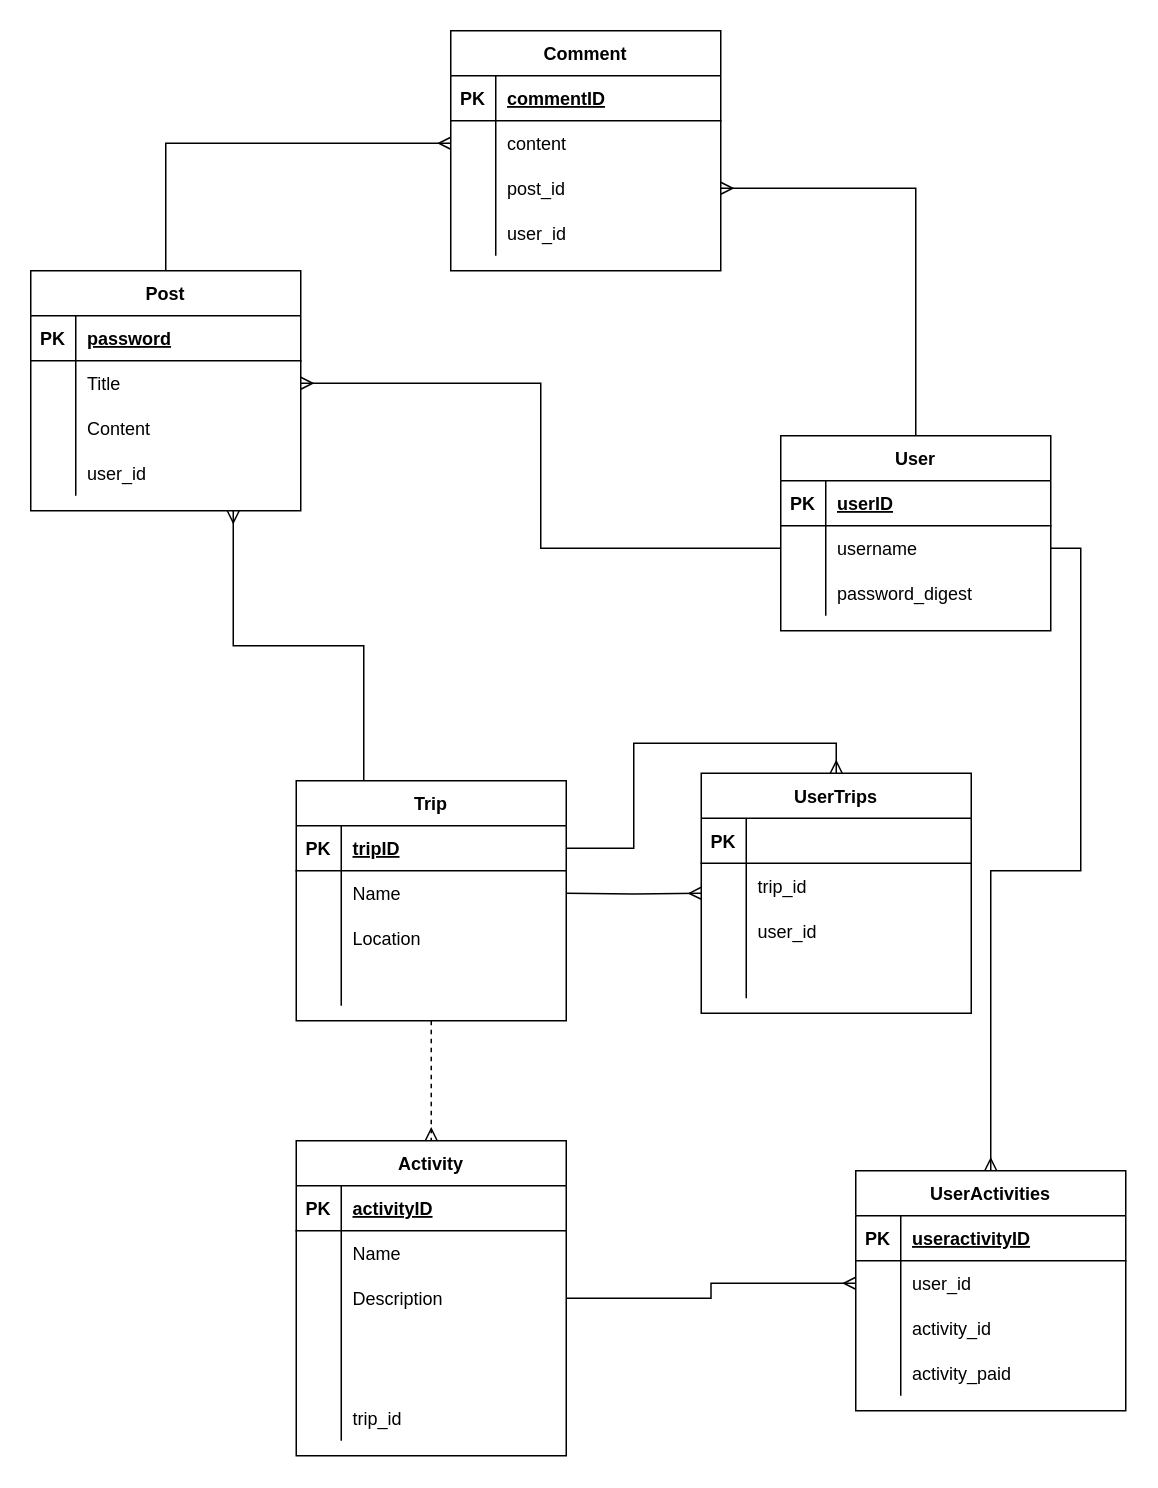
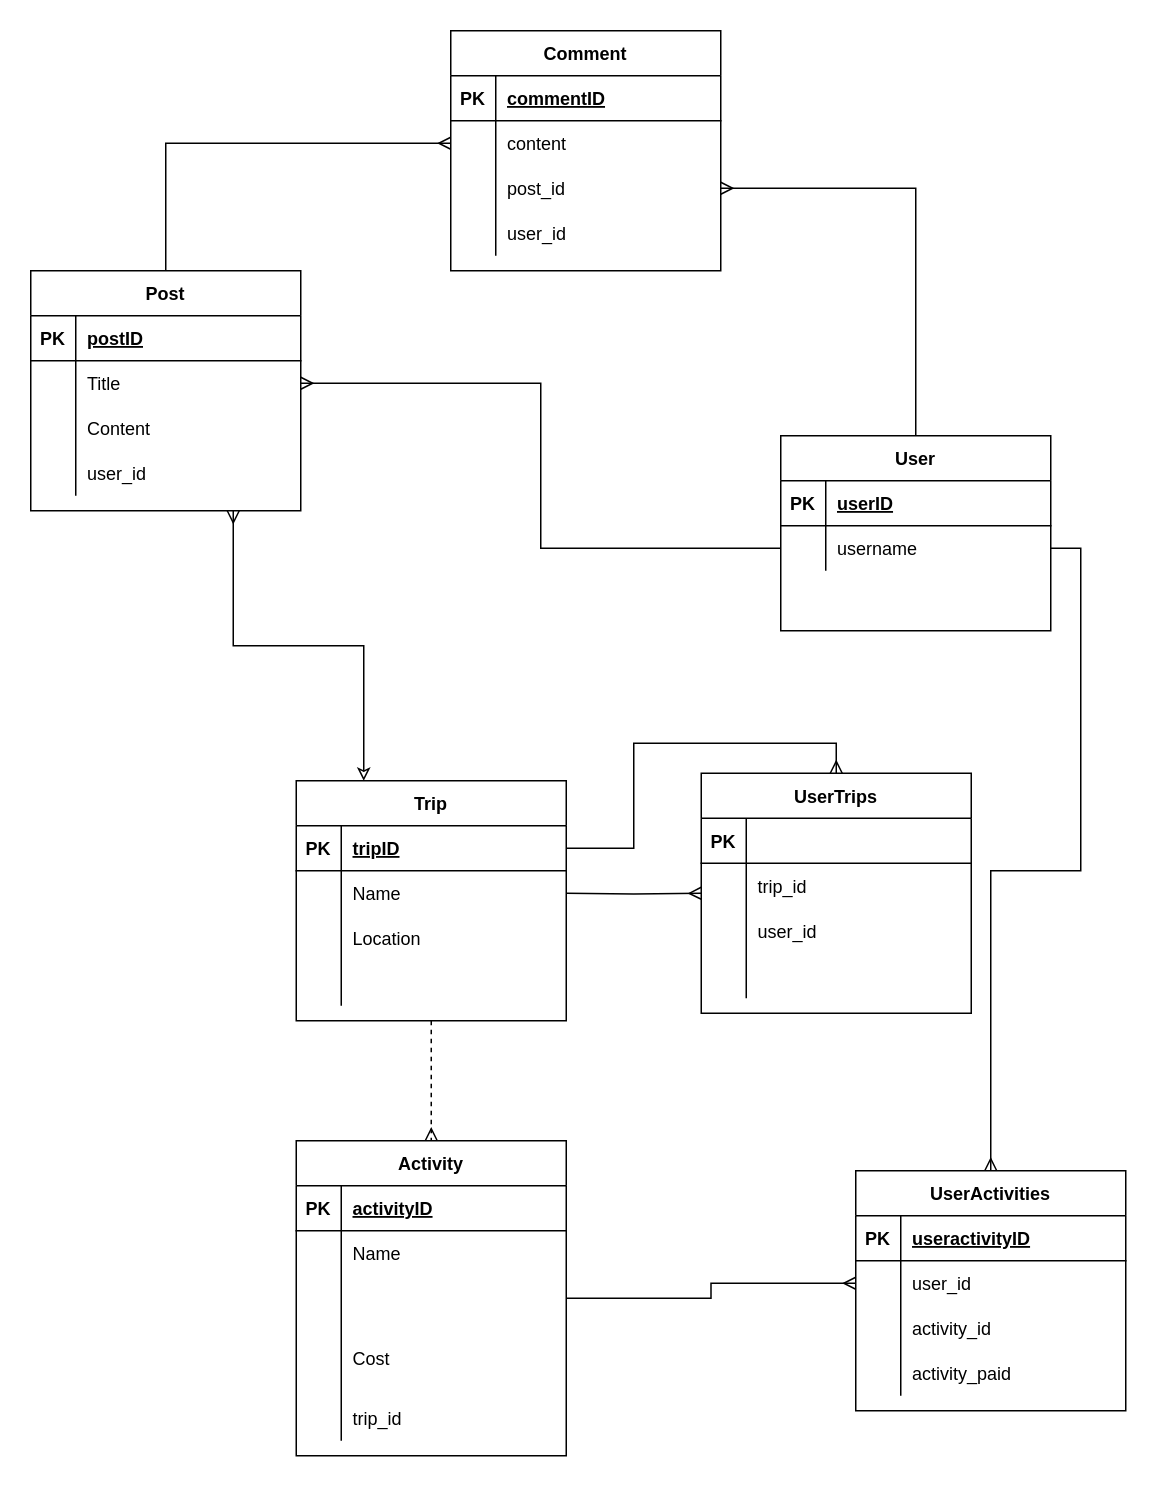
node "password": label "password" -> "postID"
node "password_digest": removed
edge "Trip" -> "Post": arrowhead none -> classic
node "Description": removed
node "Cost": added
